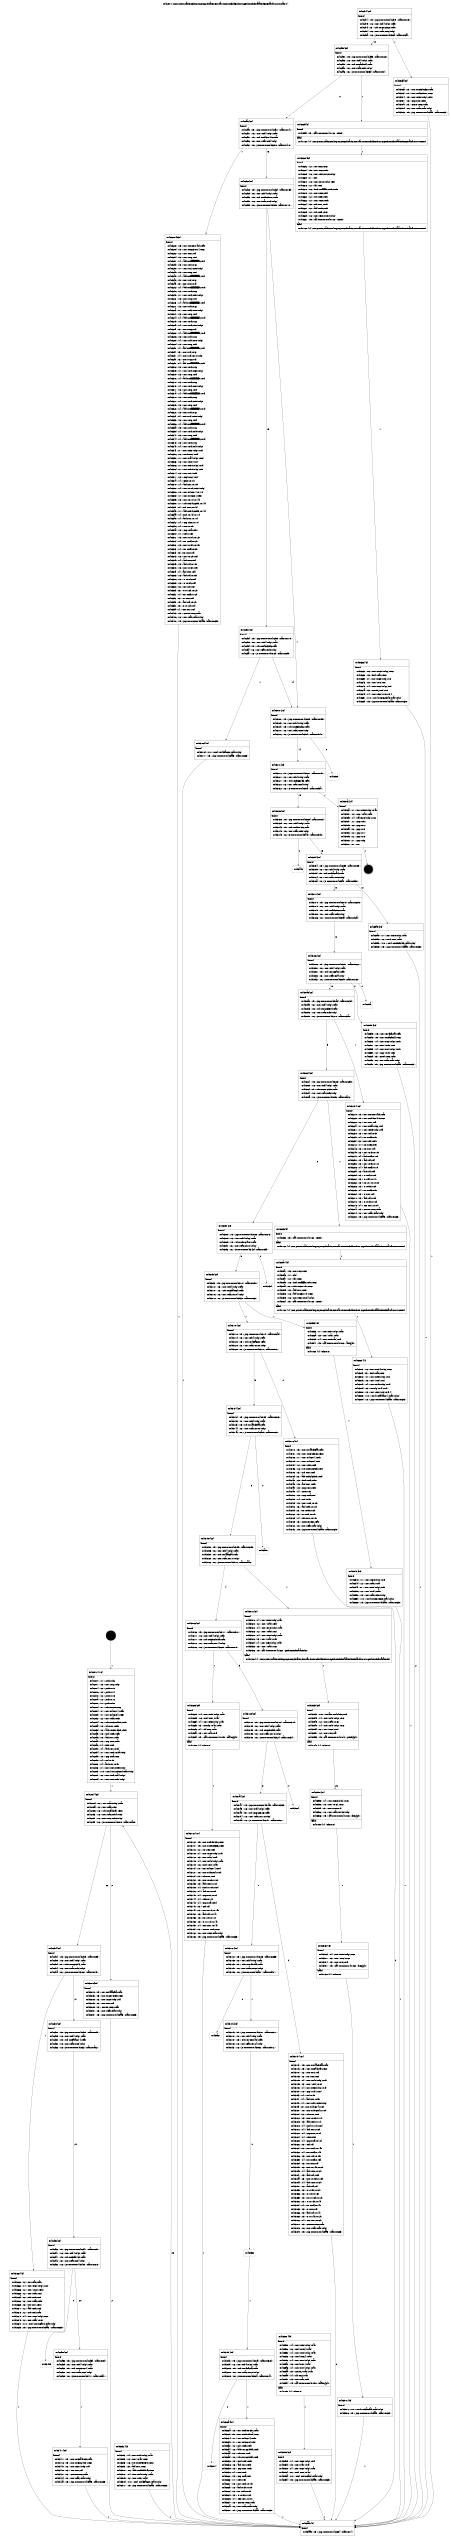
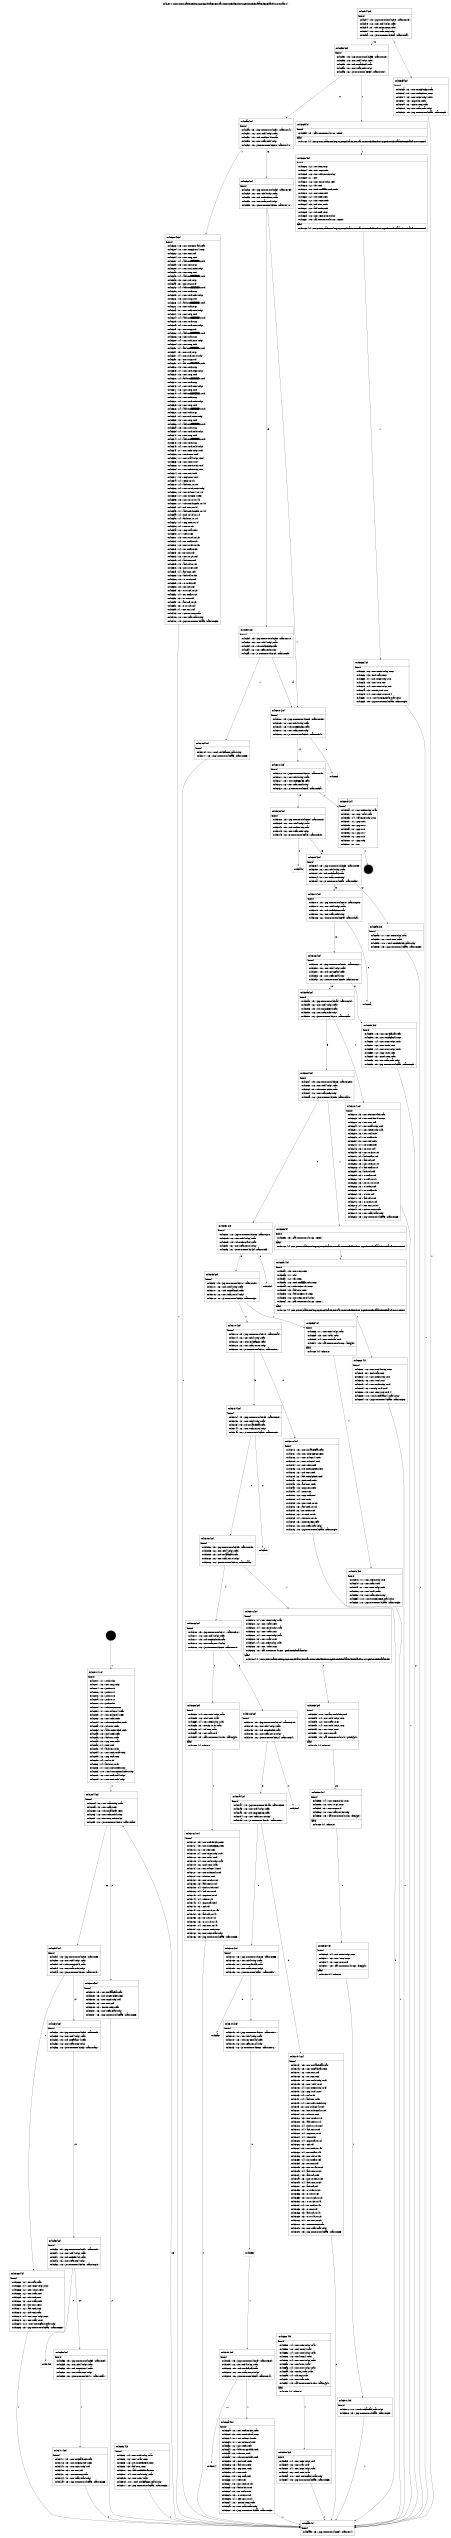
edge "0x40308c [28]" -> "0x40399a": now "0x403070 [28]" -> "0x40399a"
edge "0x4031f8 [28]" -> "0x403214": label " 0" -> " 21"
